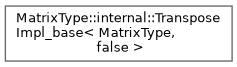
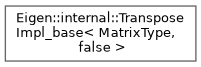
node "MatrixType::internal::Transpose Impl_base< MatrixType, false >": label "MatrixType::internal::Transpose Impl_base< MatrixType, false >" -> "Eigen::internal::Transpose Impl_base< MatrixType, false >"
